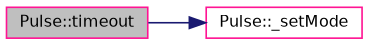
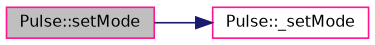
node "Pulse::timeout": label "Pulse::timeout" -> "Pulse::setMode"
